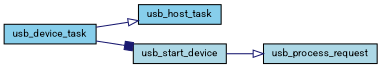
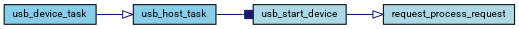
edge "usb_device_task" -> "usb_start_device": now "usb_host_task" -> "usb_start_device"
node "usb_process_request": label "usb_process_request" -> "request_process_request"
